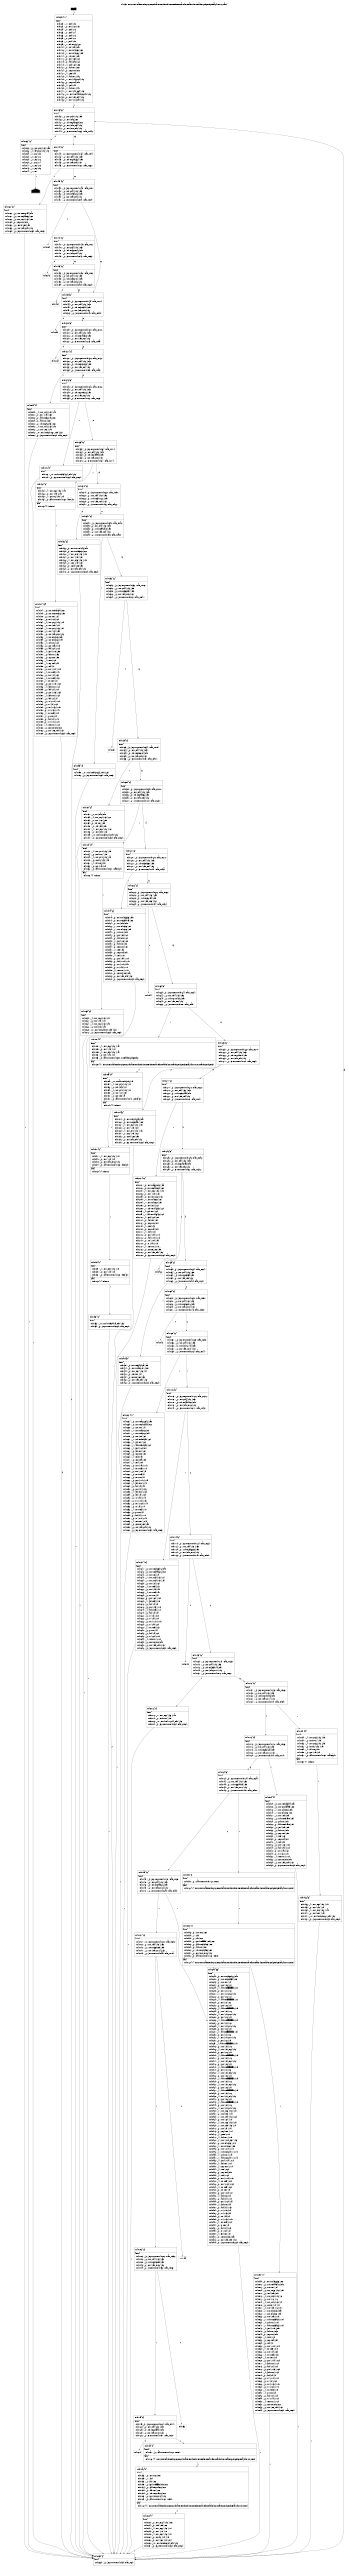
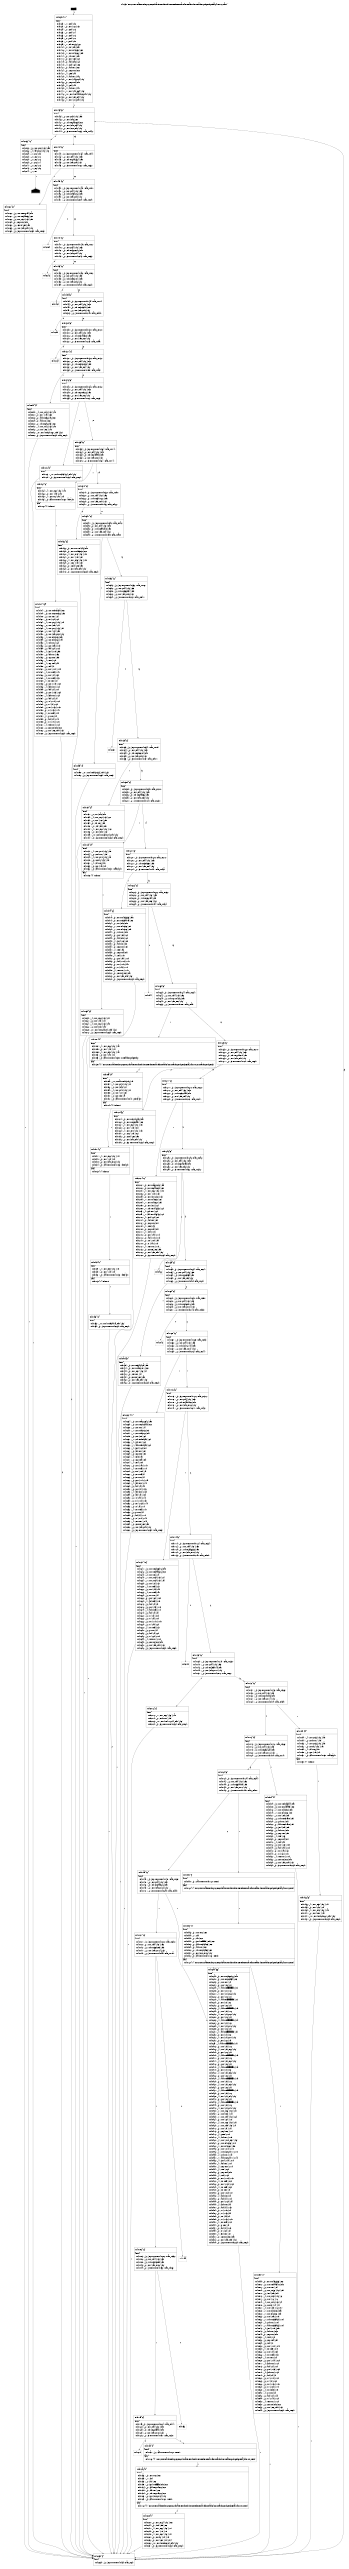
edge "0x40149b [28]" -> "0x4014ef [28]": now "0x40149b [28]" -> "0x4014b7 [28]"
